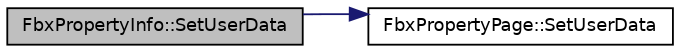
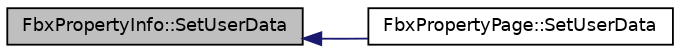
edge "FbxPropertyInfo::SetUserData" -> "FbxPropertyPage::SetUserData": reversed
